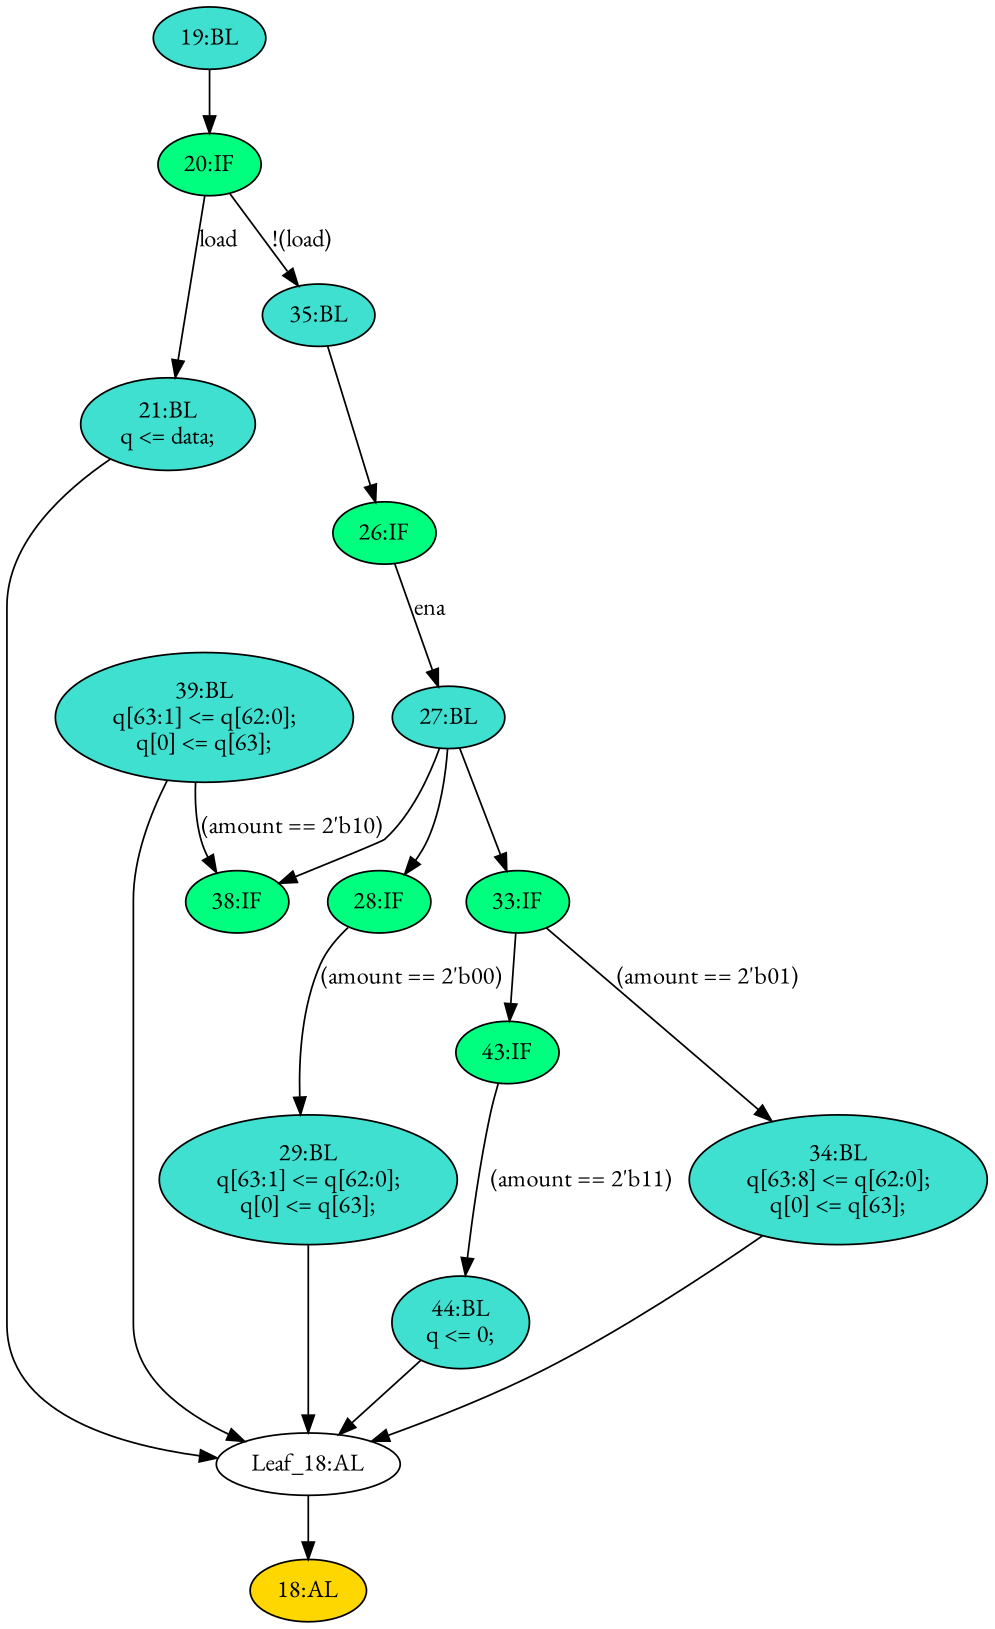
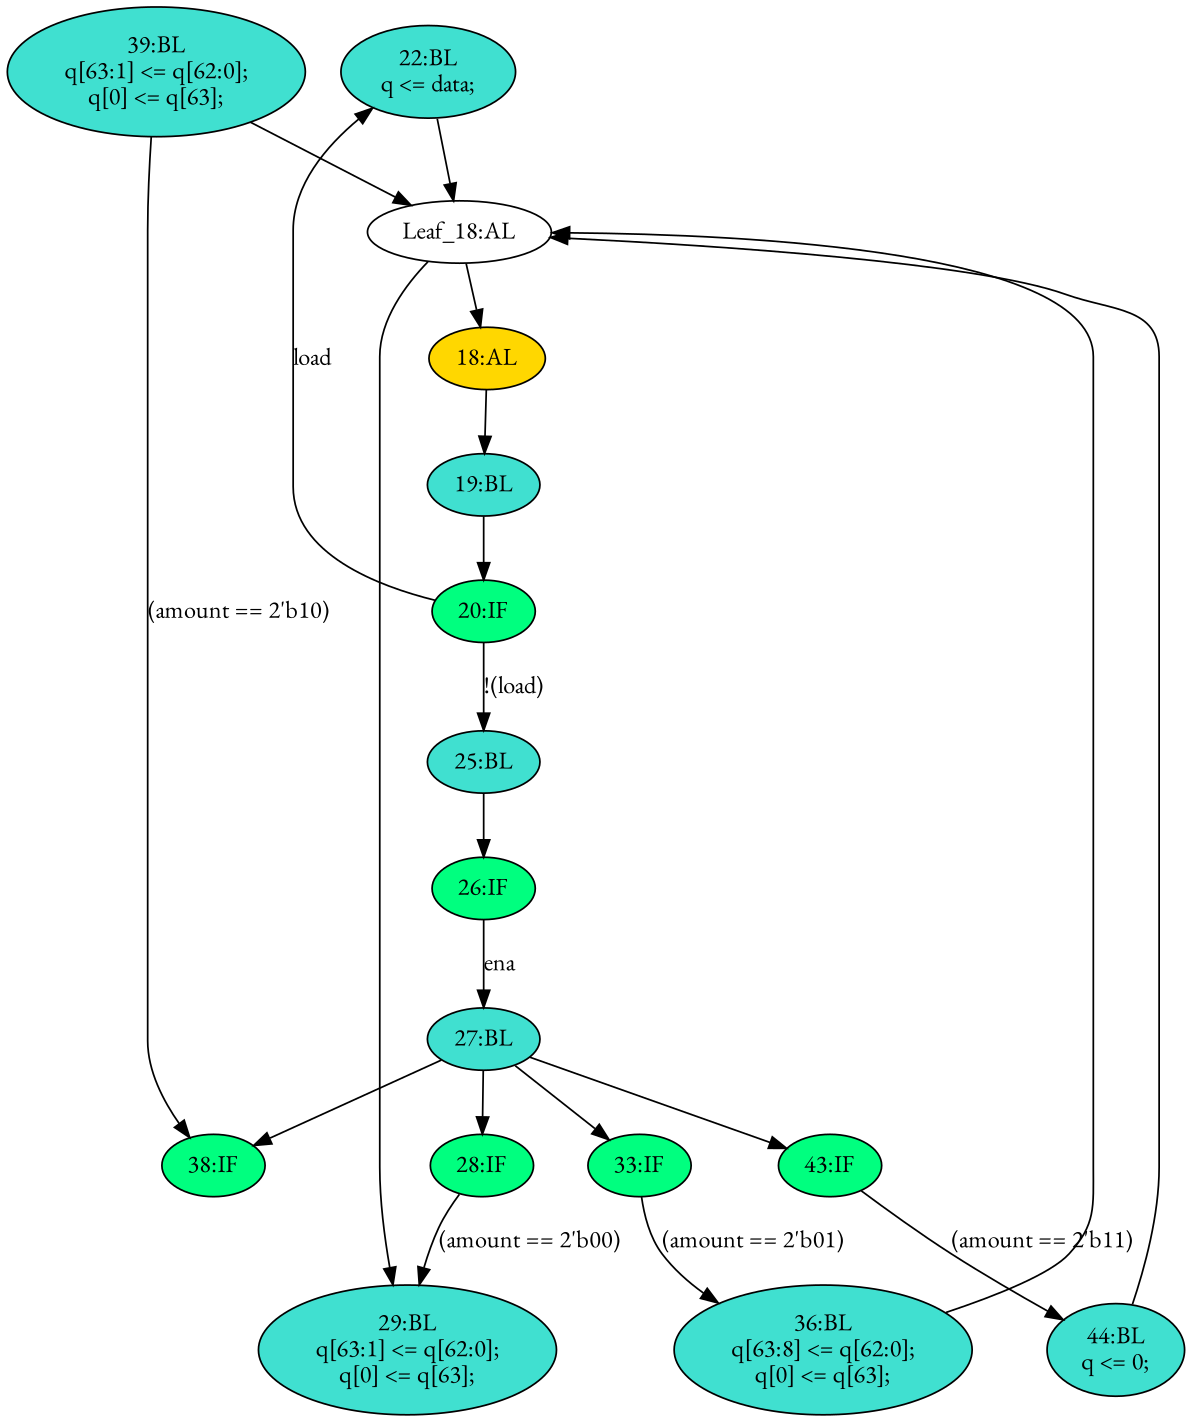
node "35:BL": label "35:BL" -> "25:BL"
edge "18:AL" -> "19:BL": added
node "21:BL q <= data;": label "21:BL q <= data;" -> "22:BL q <= data;"
edge "33:IF" -> "43:IF": now "27:BL" -> "43:IF"
node "34:BL q[63:8] <= q[62:0]; q[0] <= q[63];": label "34:BL q[63:8] <= q[62:0]; q[0] <= q[63];" -> "36:BL q[63:8] <= q[62:0]; q[0] <= q[63];"
edge "29:BL q[63:1] <= q[62:0]; q[0] <= q[63];" -> "Leaf_18:AL": reversed
